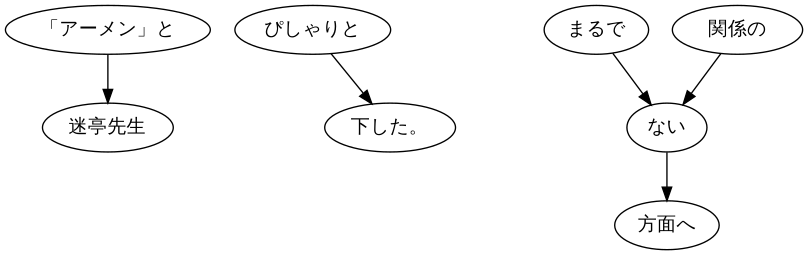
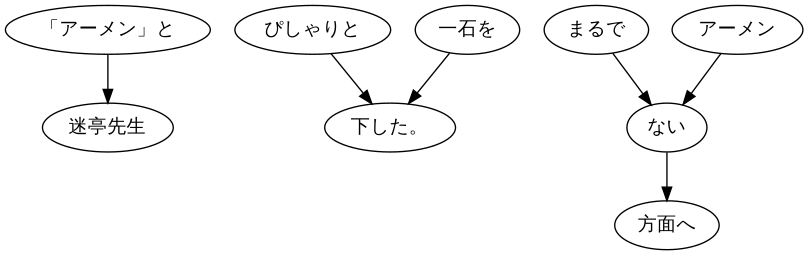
node "一石を": added
node "関係の": label "関係の" -> "アーメン"
